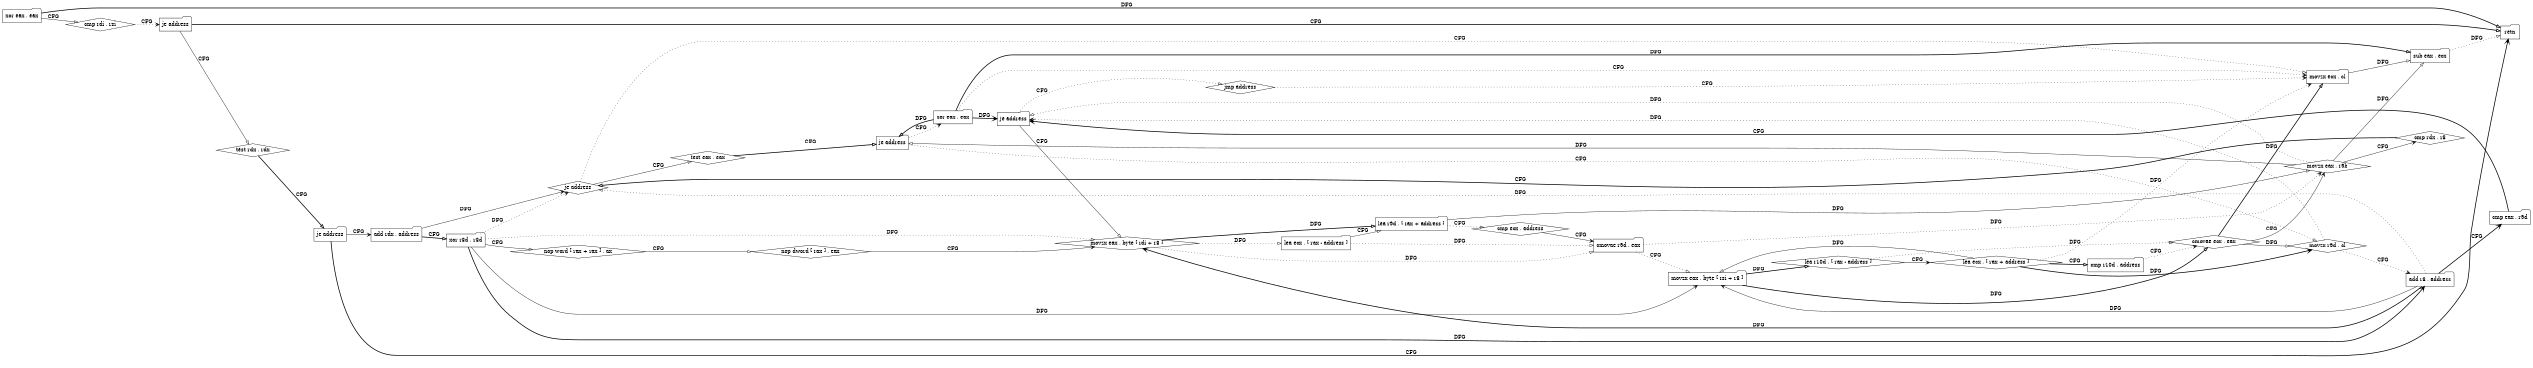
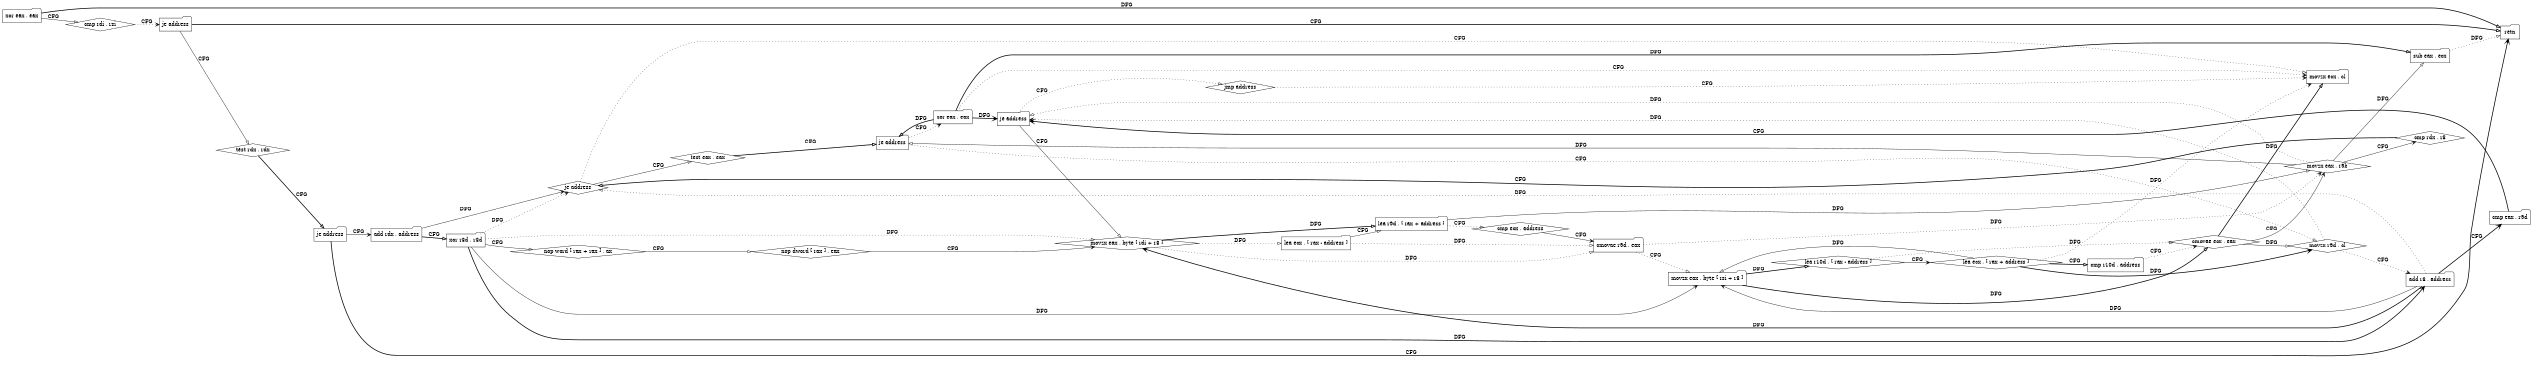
edge "movzx ecx , cl" -> "sub eax , ecx": removed, label "DFG"
